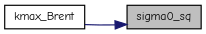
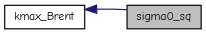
edge "kmax_Brent" -> "sigma0_sq": reversed
